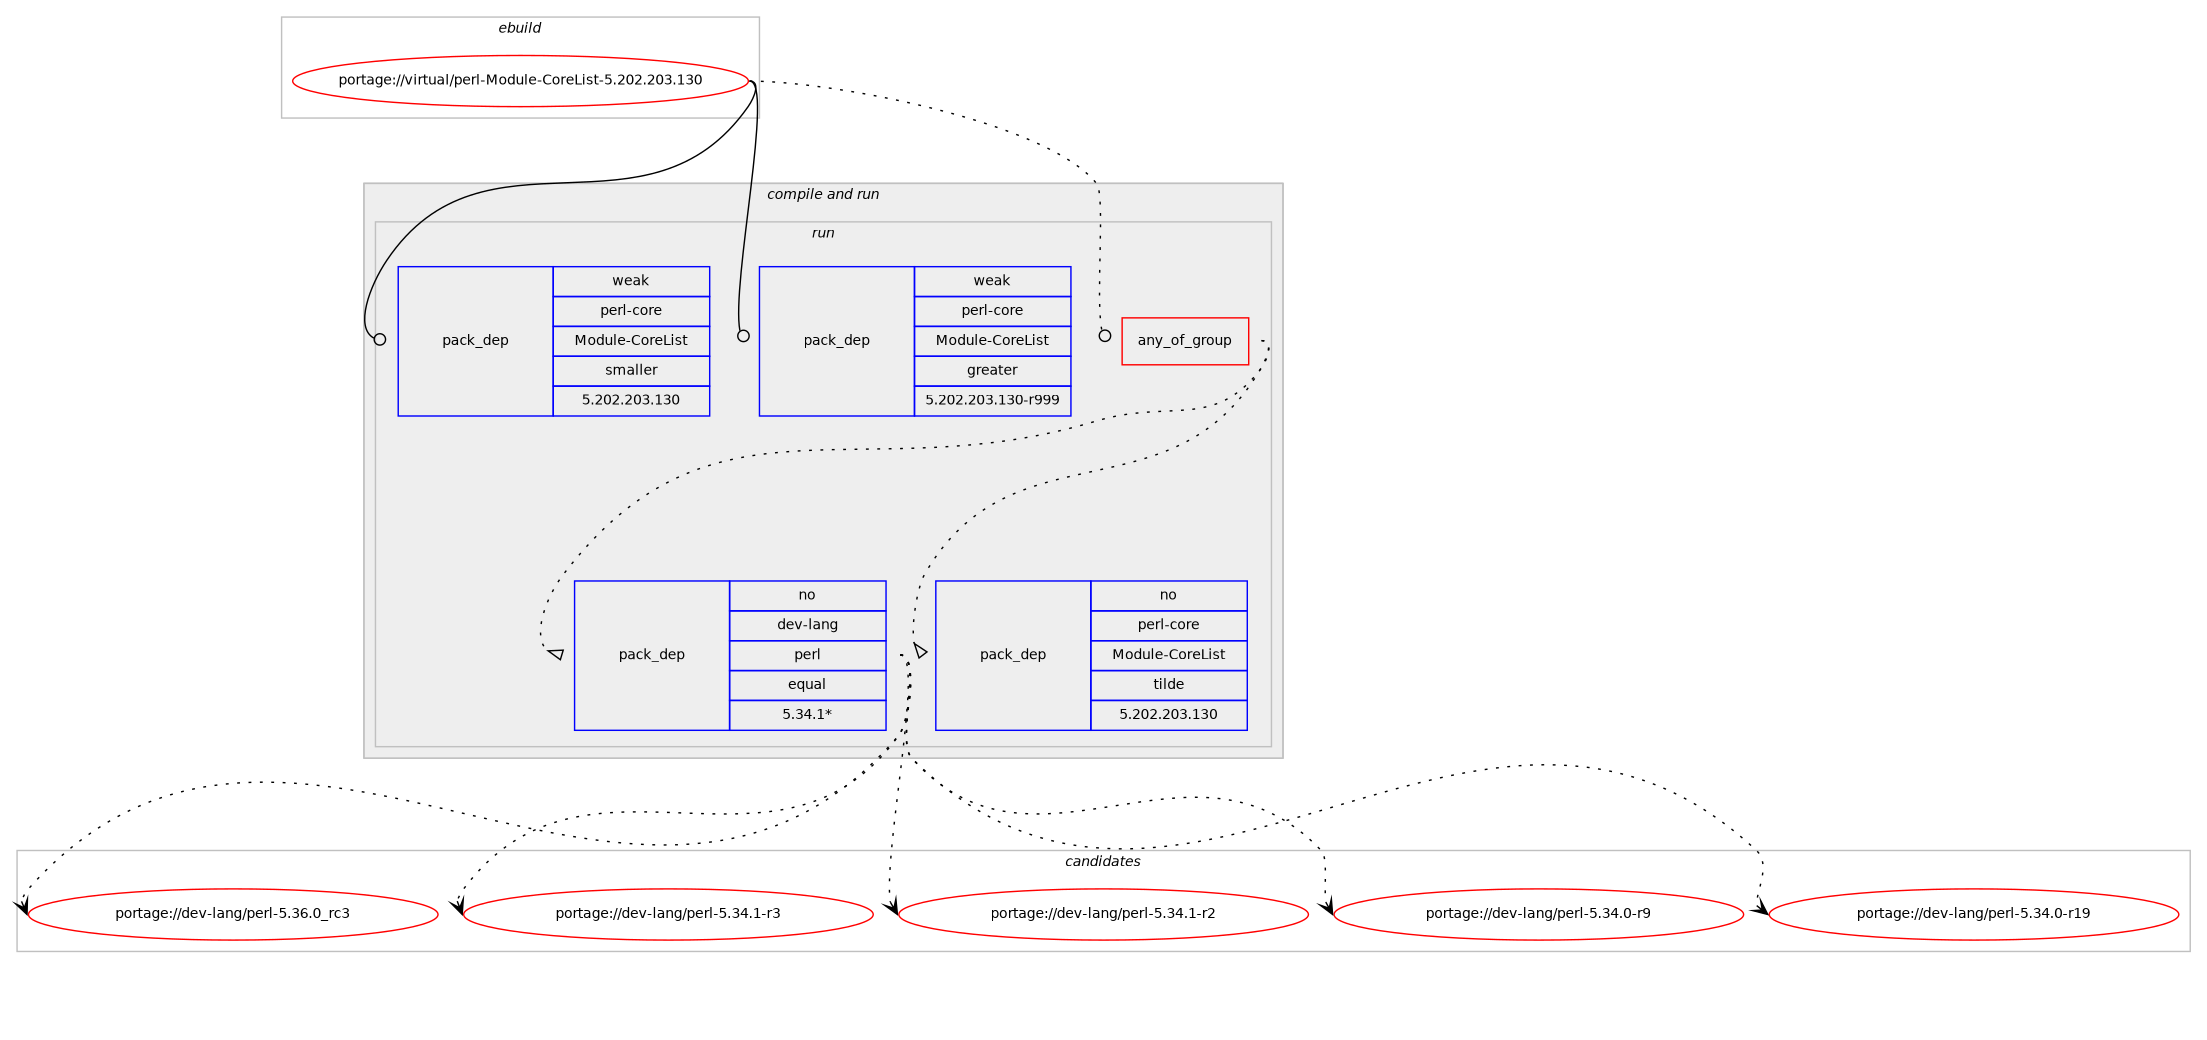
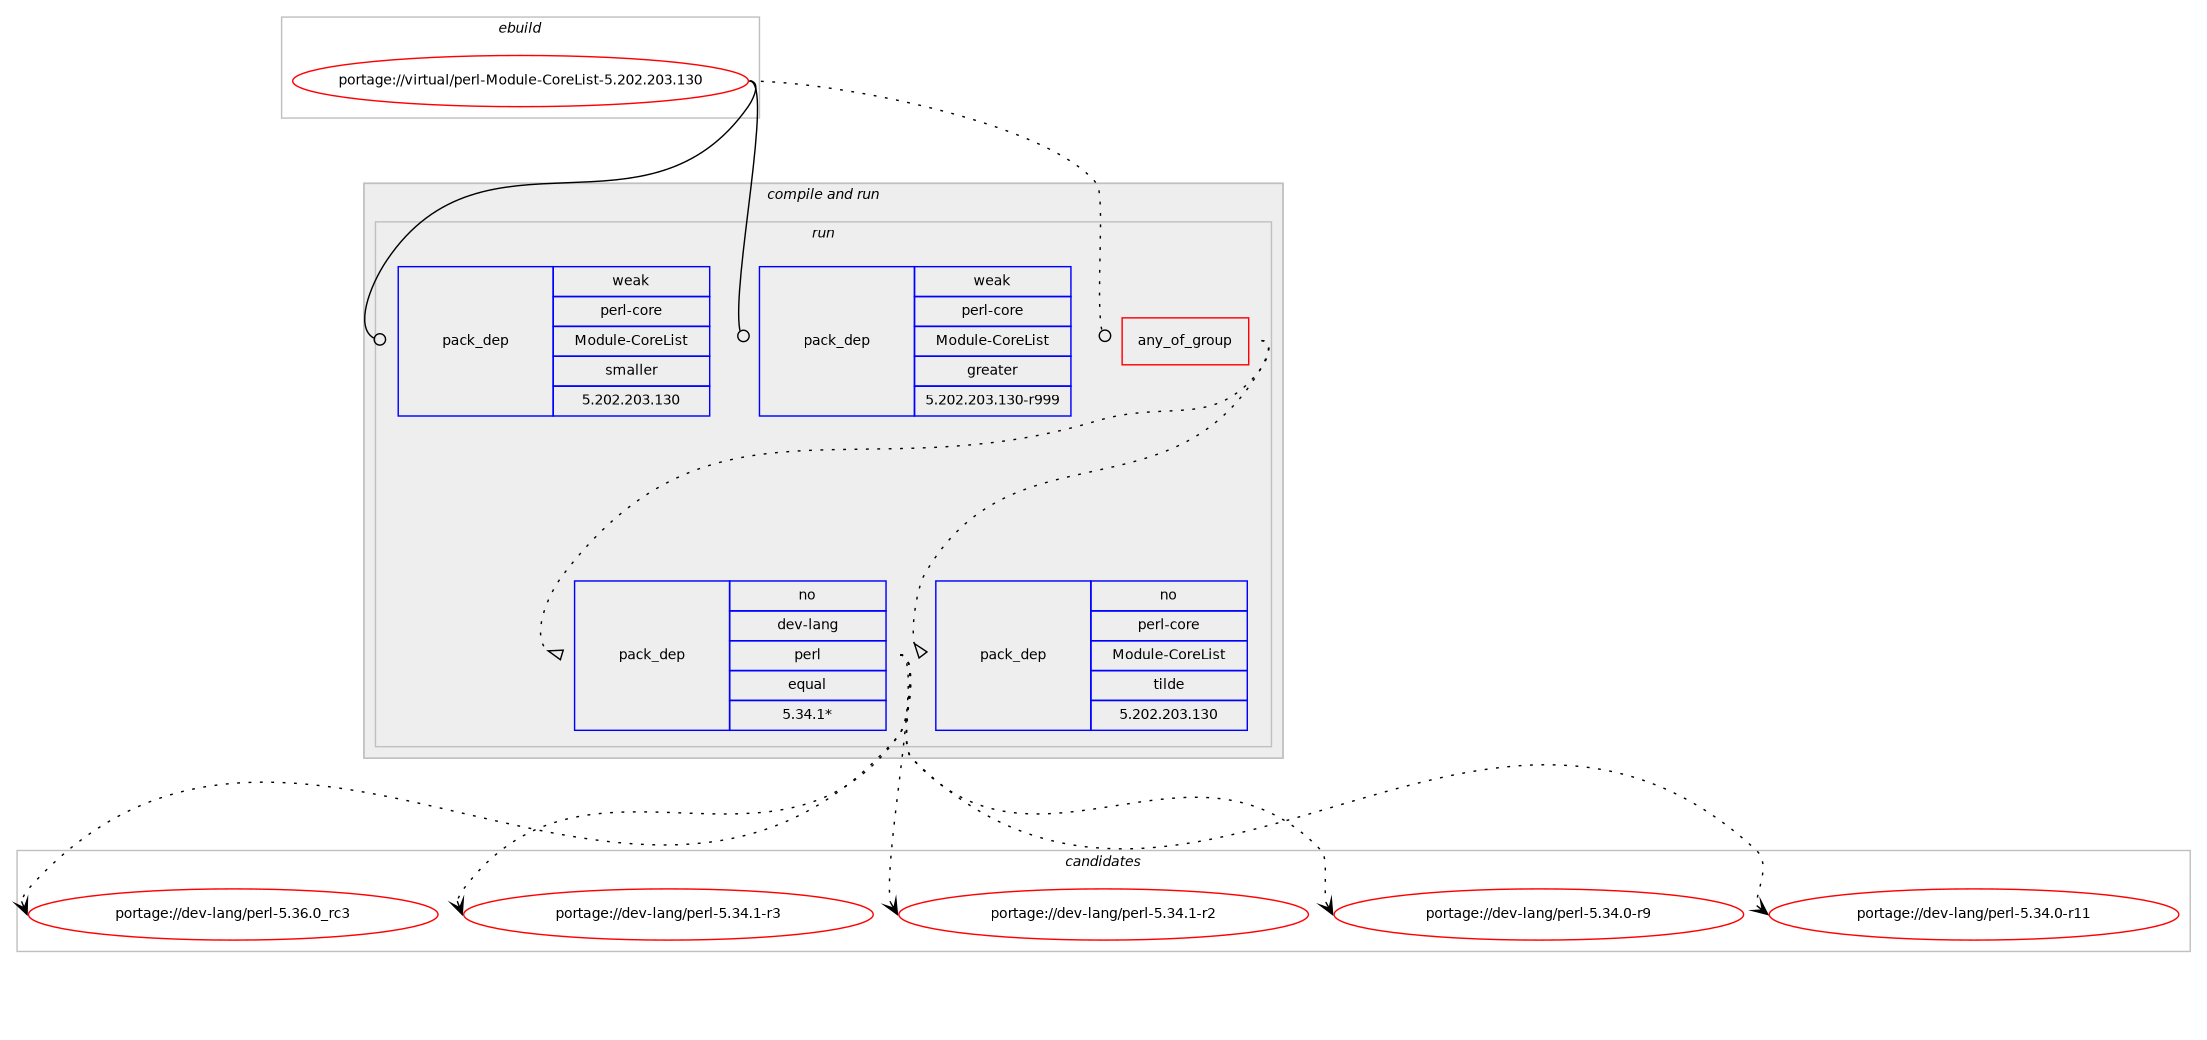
node "portage://dev-lang/perl-5.34.0-r19": label "portage://dev-lang/perl-5.34.0-r19" -> "portage://dev-lang/perl-5.34.0-r11"
